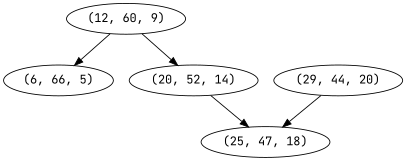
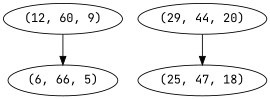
node "(20, 52, 14)": removed
